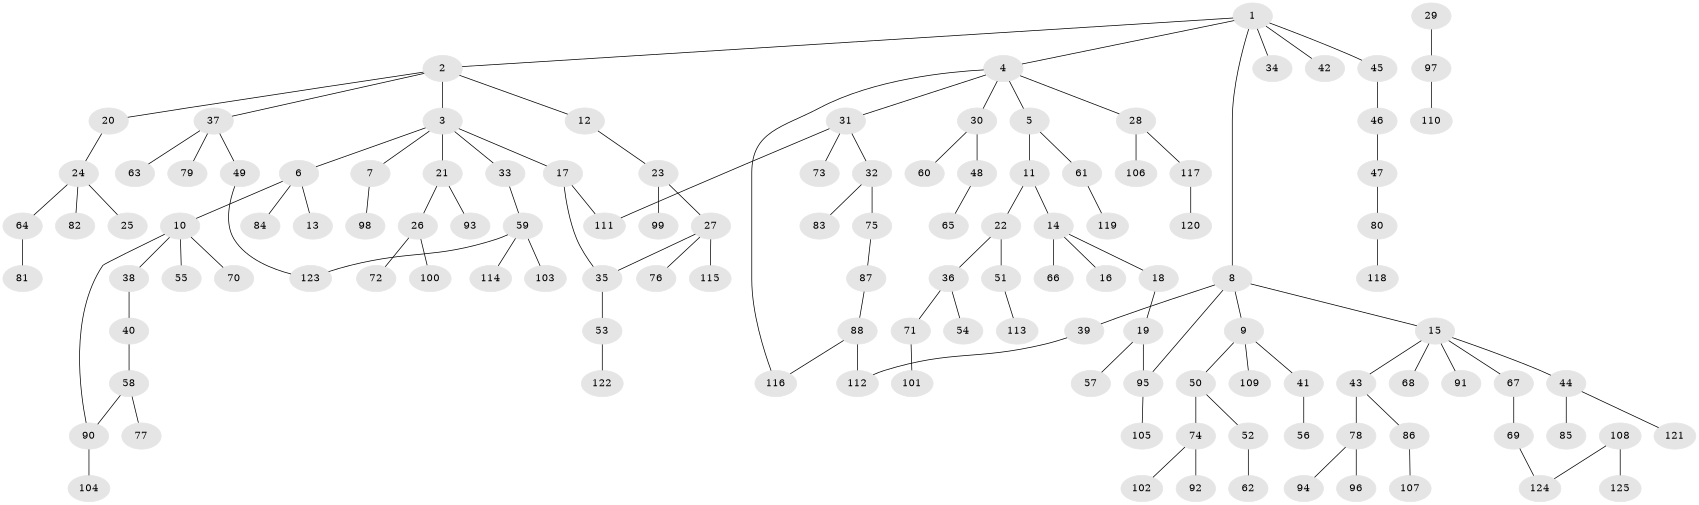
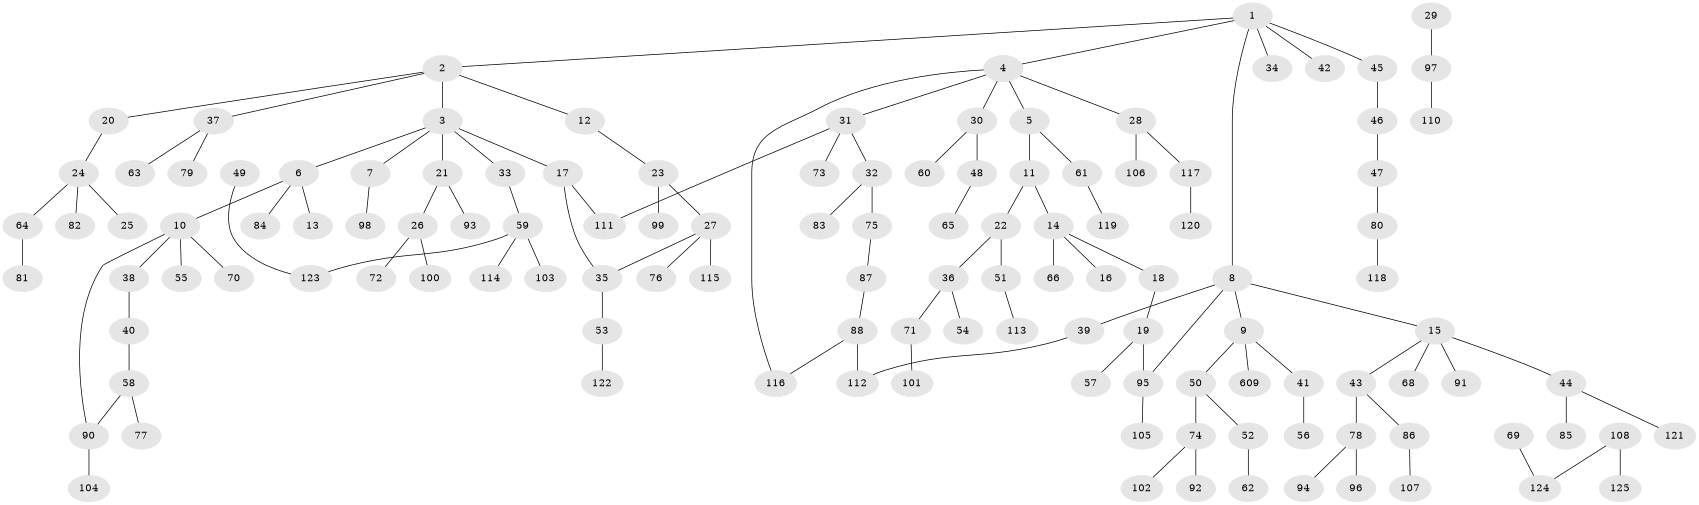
edge "37" -- "49": removed
node "109": label "109" -> "609"
node "67": removed
